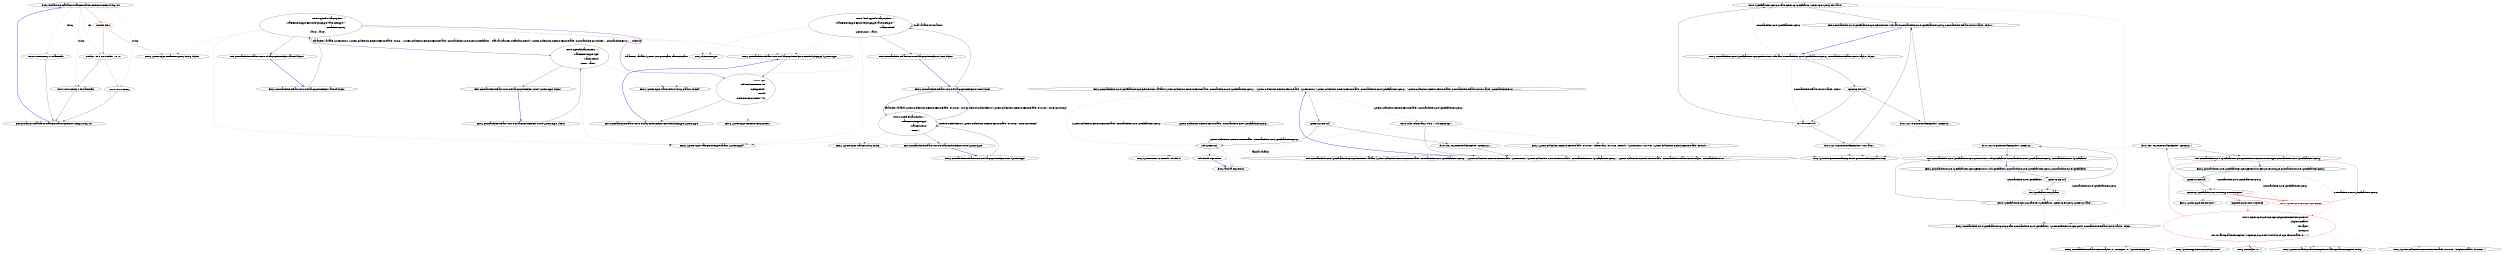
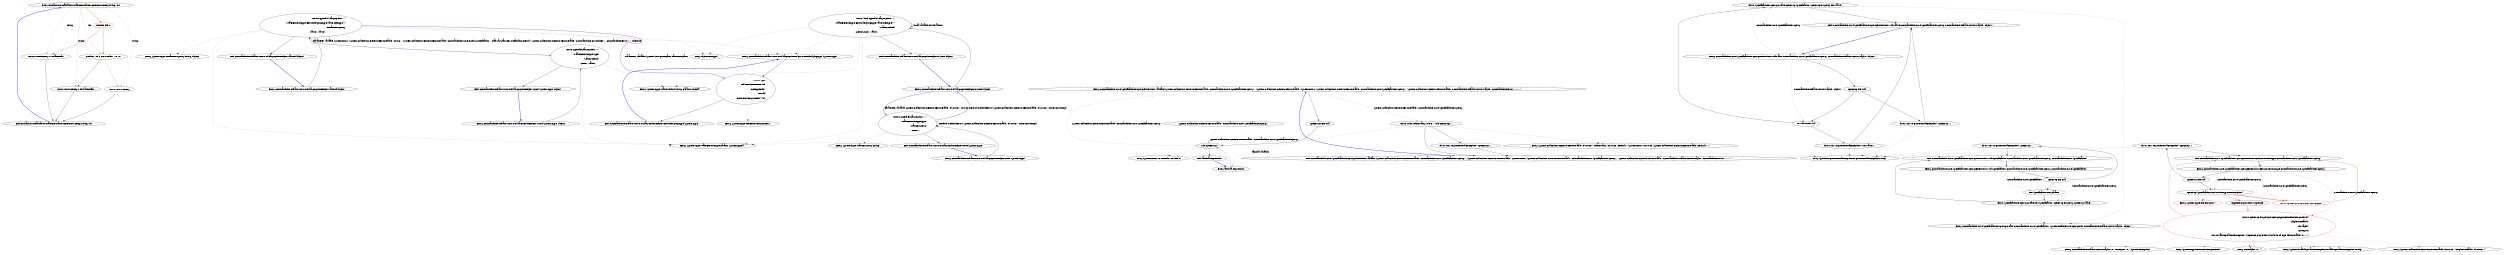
edge "number == 2" -> "Entry System.Type.InstanceProperty(string, object)": now "number == 2" -> "return resourceKey + DualPostfix;"
edge "specProps == null" -> "throw new ArgumentNullException(''specProps'');": now "return rules.SelectMany(rule => rule(specProps));" -> "throw new ArgumentNullException(''specProps'');"
node "Exit should expression": label "Exit should expression" -> "Exit lambda expression"
node "Entry System.Type.ToDescriptor()": color black -> red
